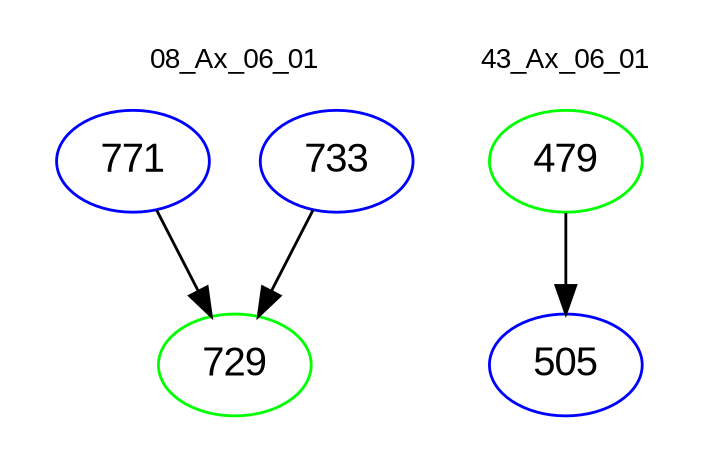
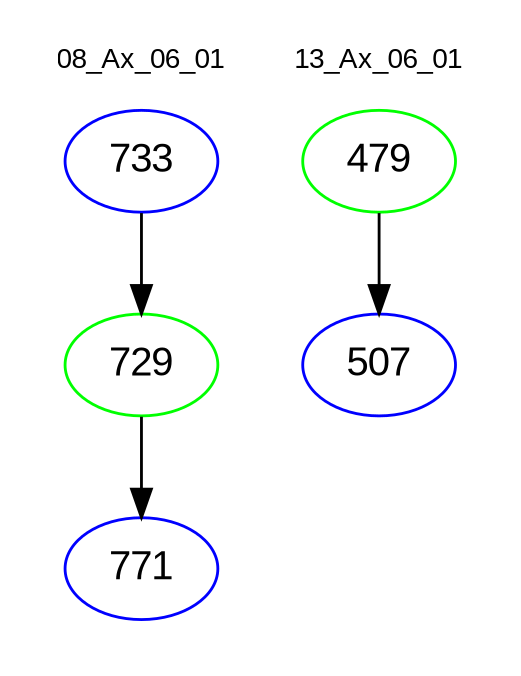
cluster "43_Ax_06_01": label "43_Ax_06_01" -> "13_Ax_06_01"
edge "771" -> "729": reversed
node "505": label "505" -> "507"
